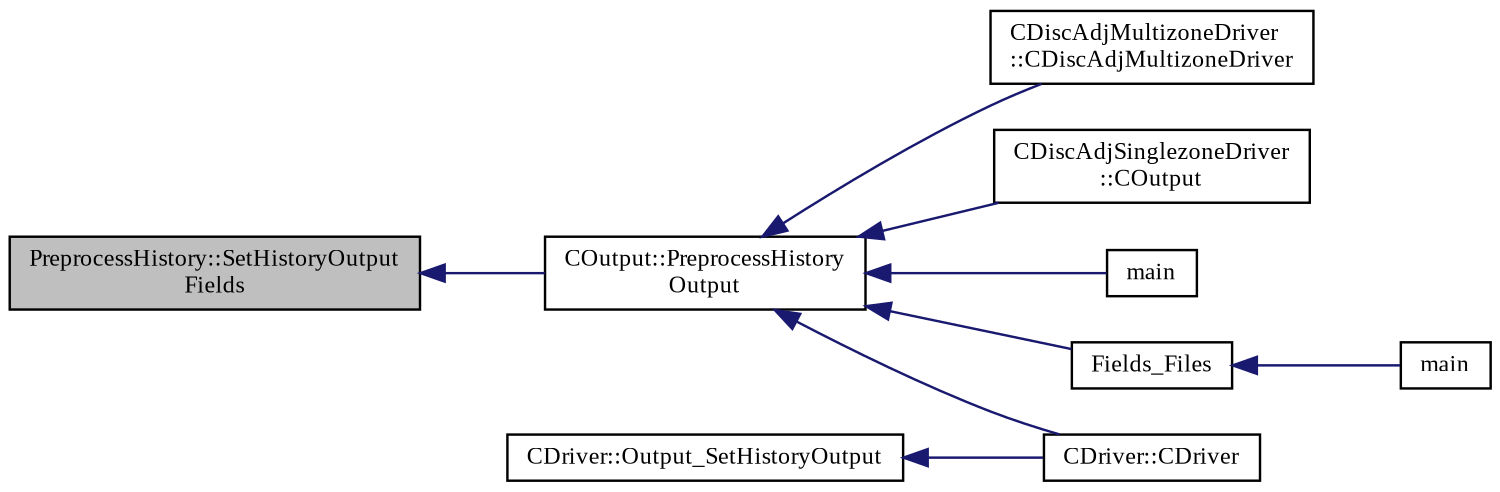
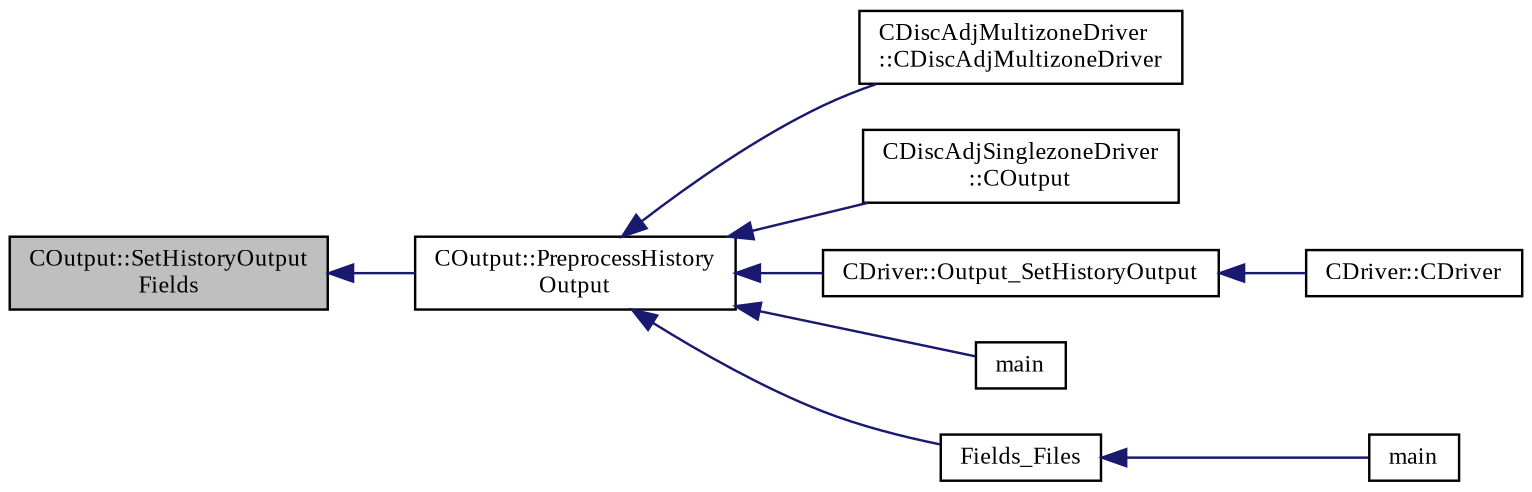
node "PreprocessHistory::SetHistoryOutput Fields": label "PreprocessHistory::SetHistoryOutput Fields" -> "COutput::SetHistoryOutput Fields"
edge "CDriver::CDriver" -> "COutput::PreprocessHistory Output": now "CDriver::Output_SetHistoryOutput" -> "COutput::PreprocessHistory Output"
